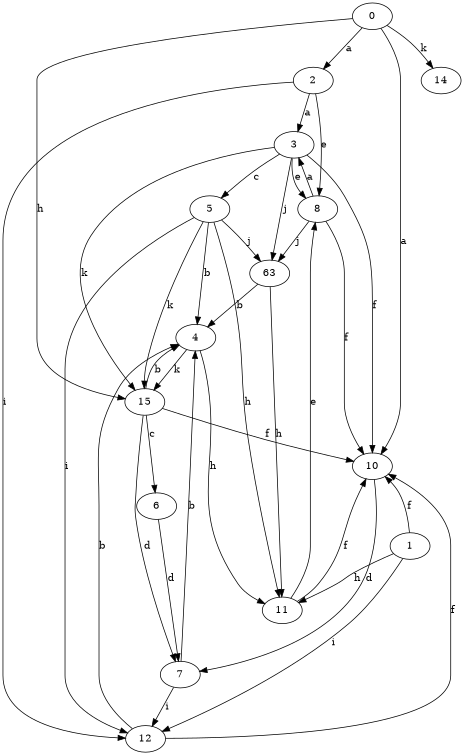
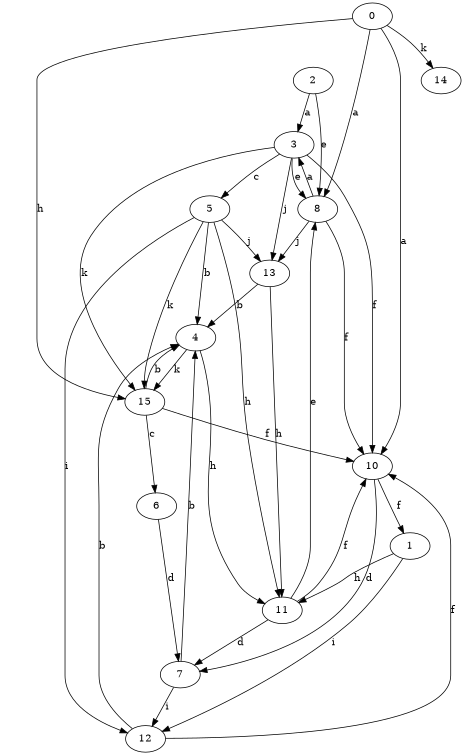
edge "0" -> "2": now "0" -> "8"
node "63": label "63" -> "13"
edge "2" -> "12": removed, label "i"
edge "1" -> "10": reversed
edge "15" -> "7": now "11" -> "7"
